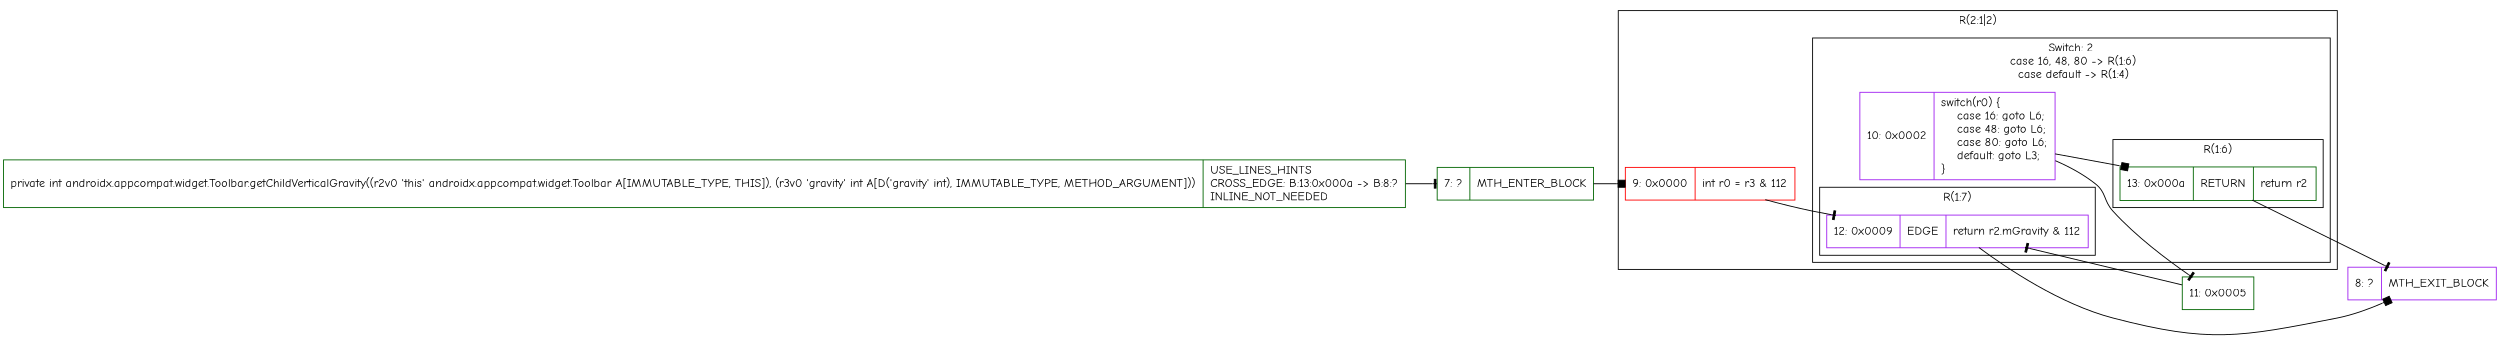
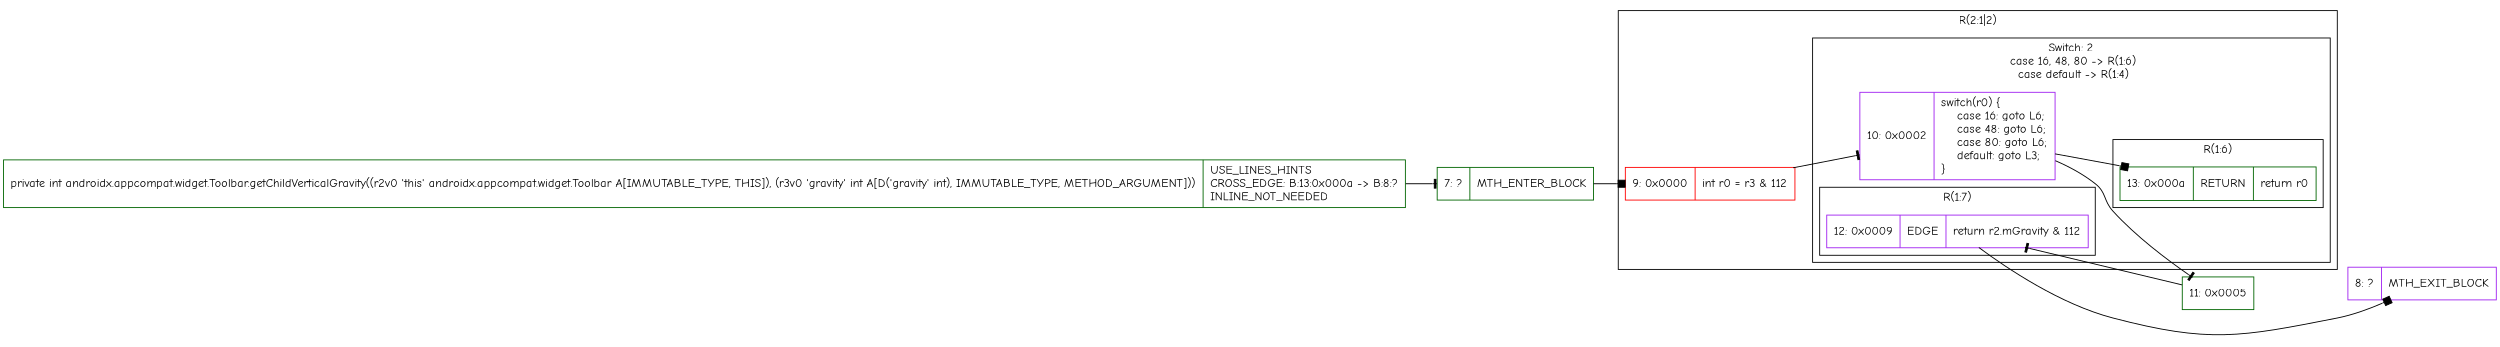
node "13: 0x000a": text "return r2" -> "return r0"
edge "9: 0x0000" -> "12: 0x0009": now "9: 0x0000" -> "10: 0x0002"
edge "13: 0x000a" -> "8: ?": removed
